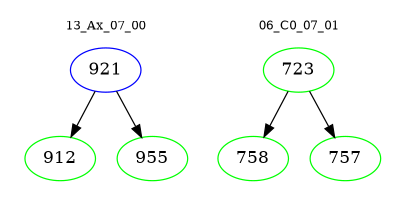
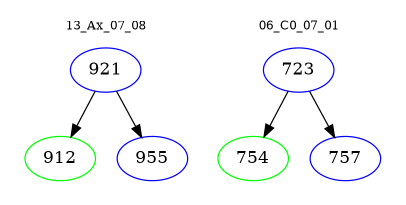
cluster "13_Ax_07_00": label "13_Ax_07_00" -> "13_Ax_07_08"
node "723": color green -> blue
node "955": color green -> blue
node "758": label "758" -> "754"
node "757": color green -> blue
